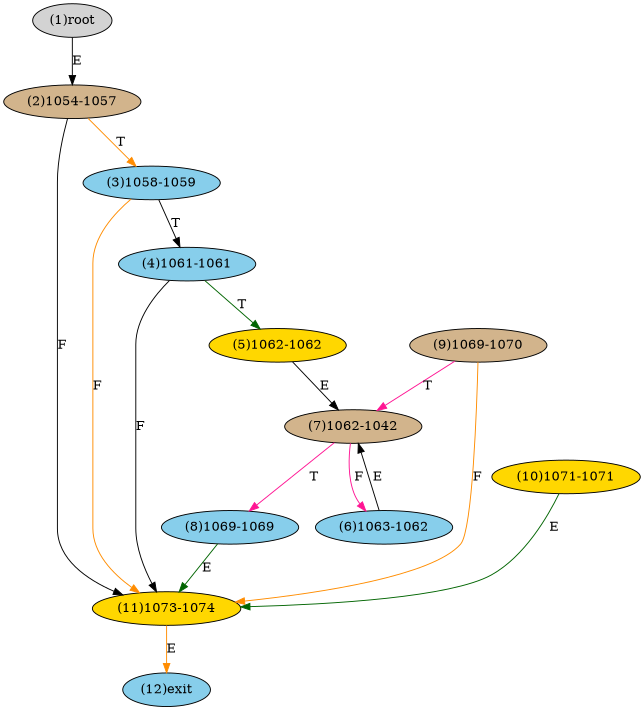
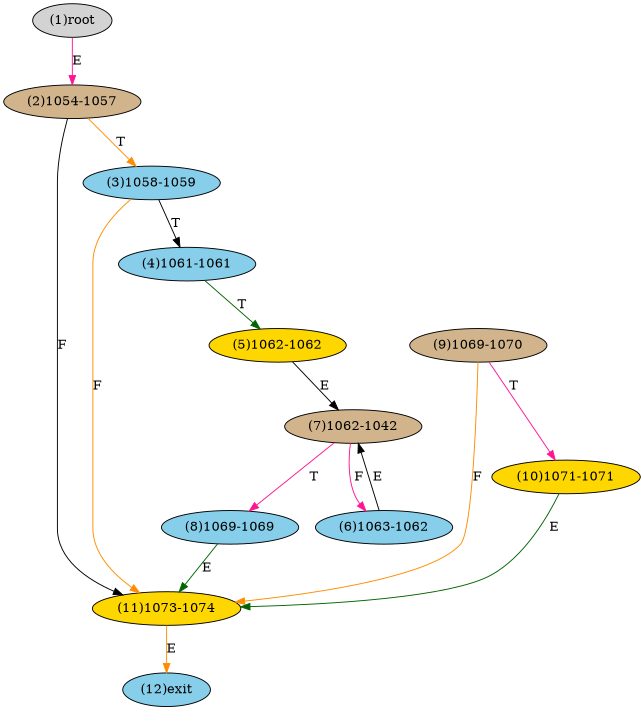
edge "(1)root" -> "(2)1054-1057": color black -> deeppink
edge "(9)1069-1070" -> "(7)1062-1042": now "(9)1069-1070" -> "(10)1071-1071"
edge "(4)1061-1061" -> "(11)1073-1074": removed, label "F"
